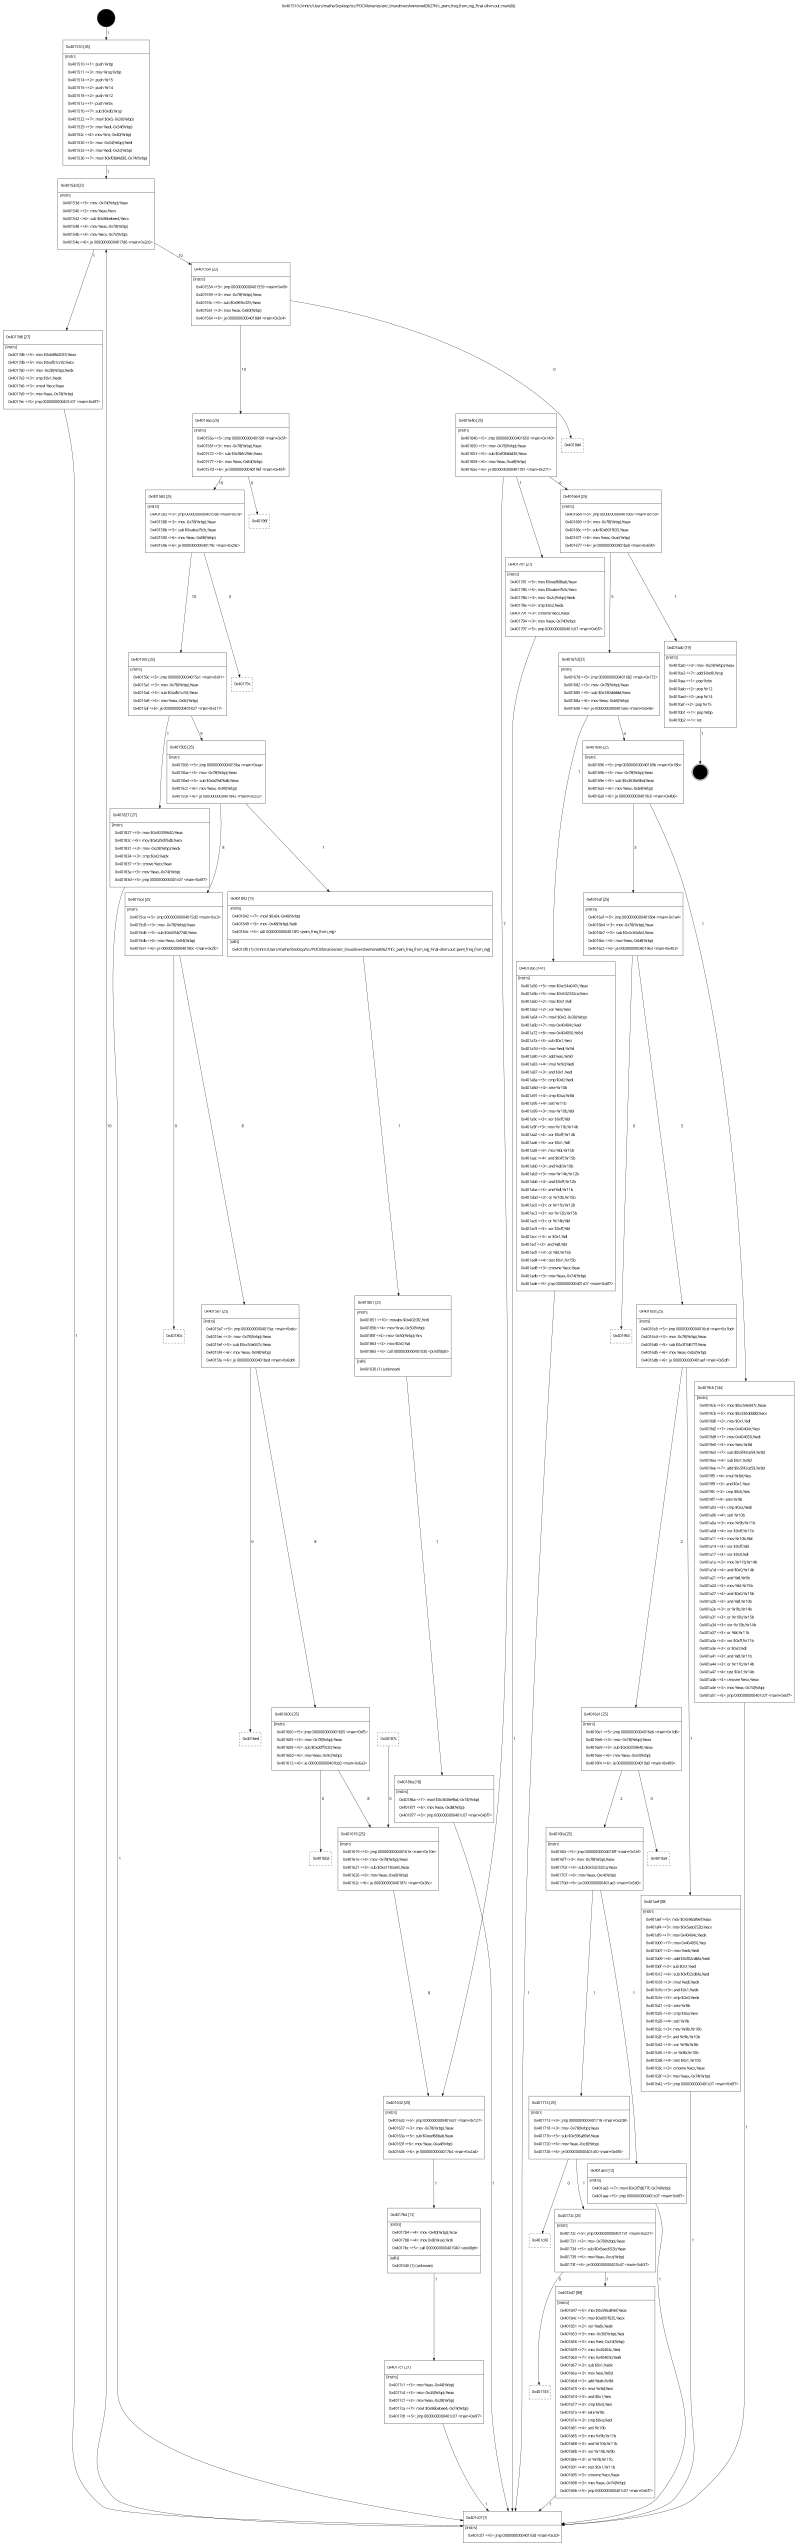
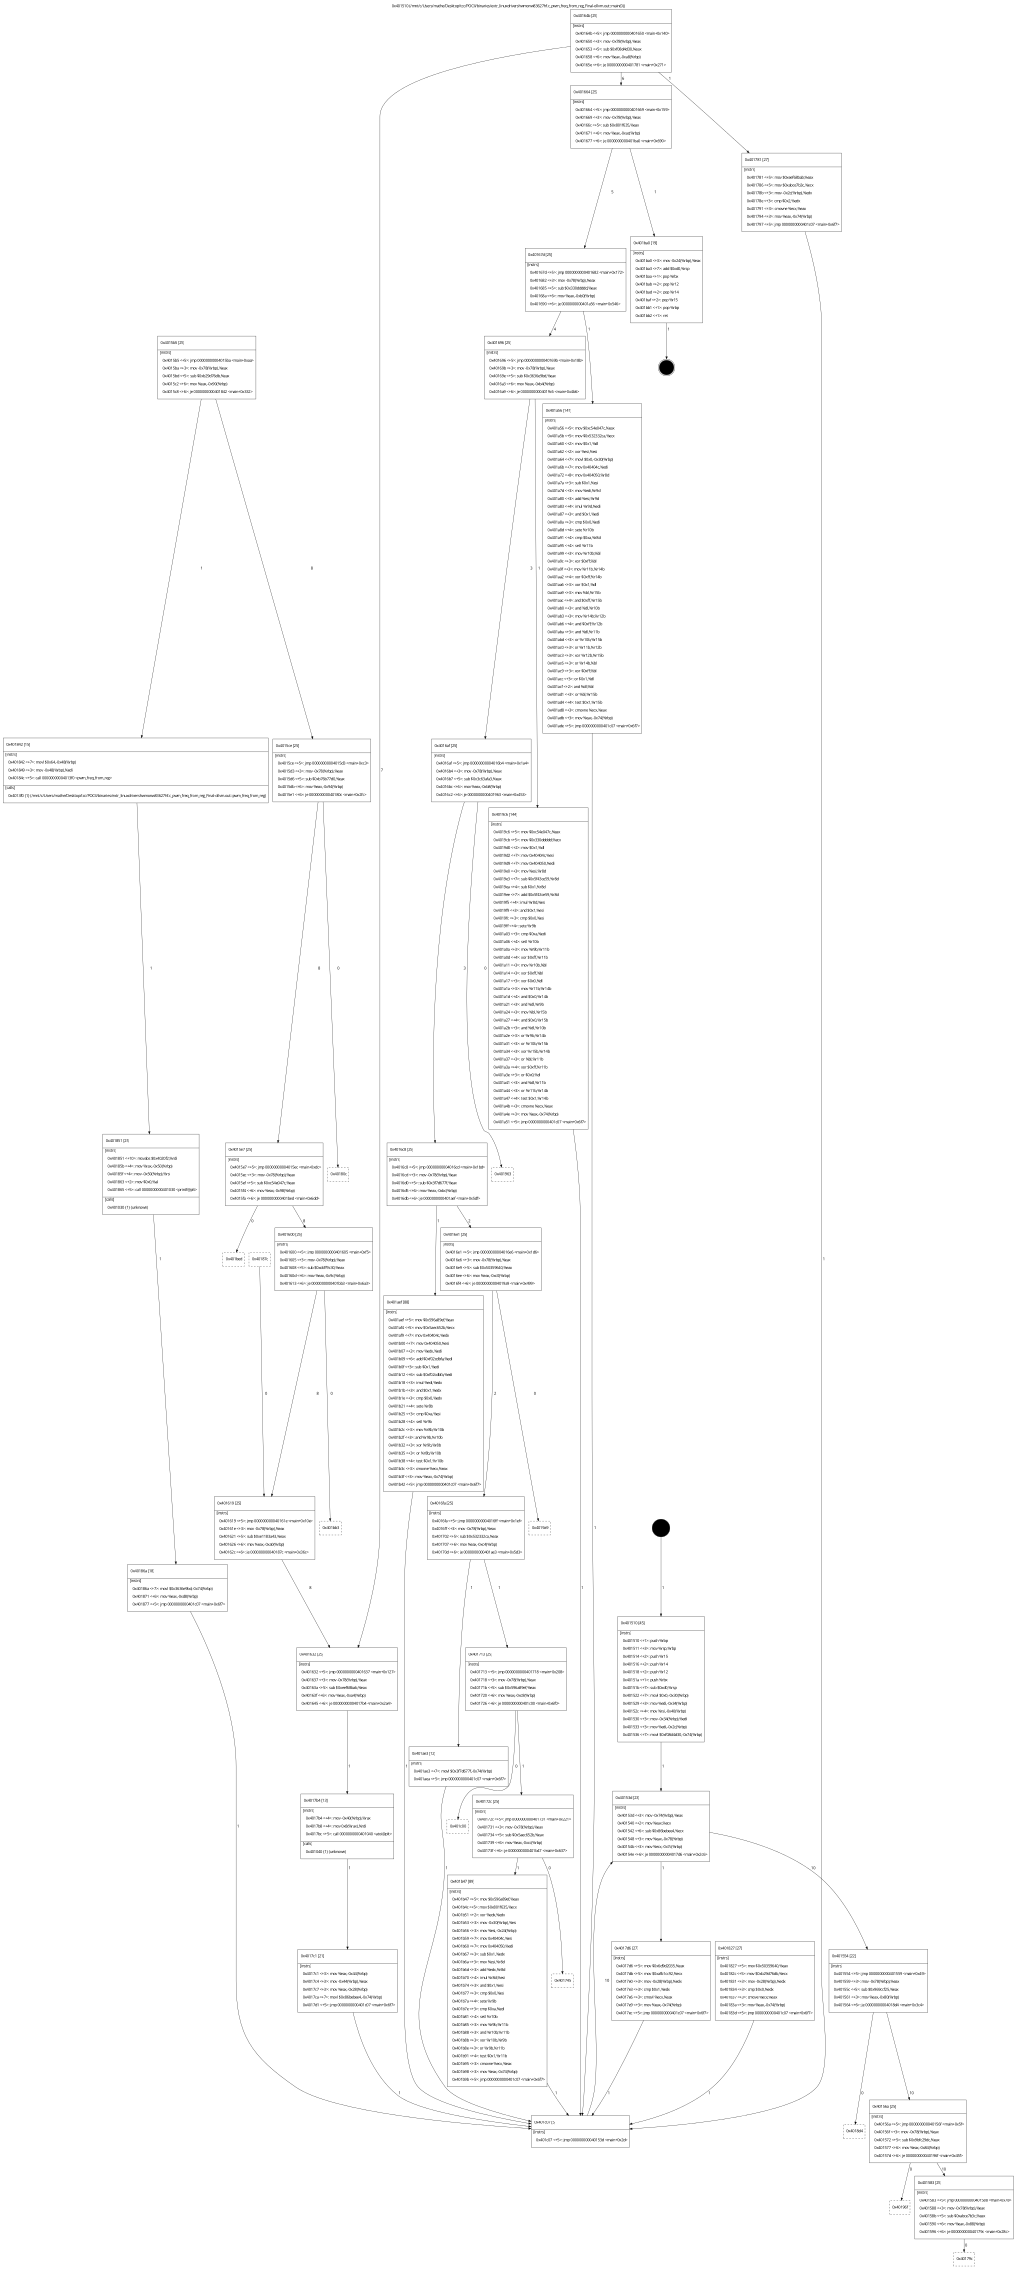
node "0x40159c [25]": removed
